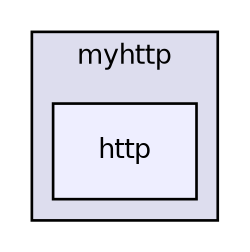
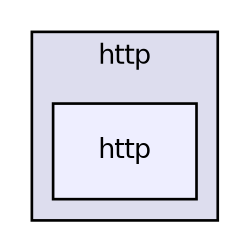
cluster "myhttp": label "myhttp" -> "http"
